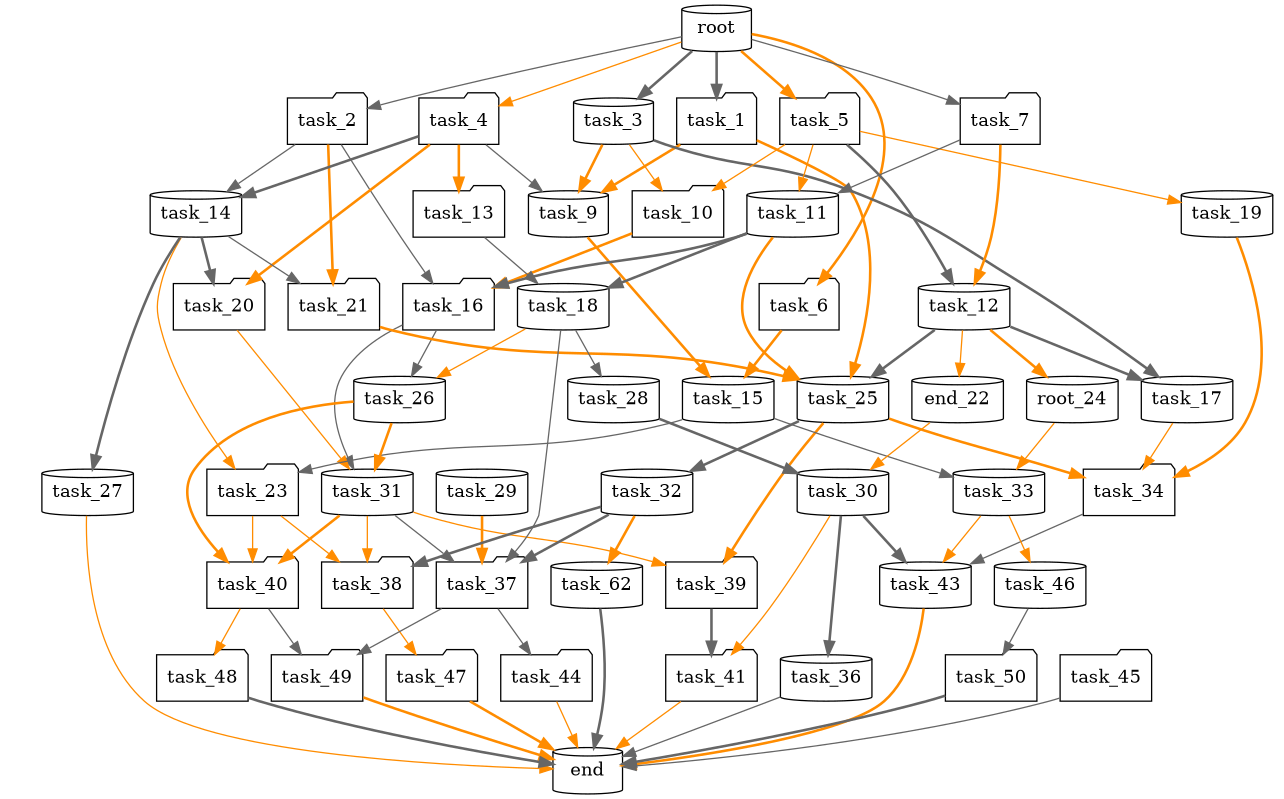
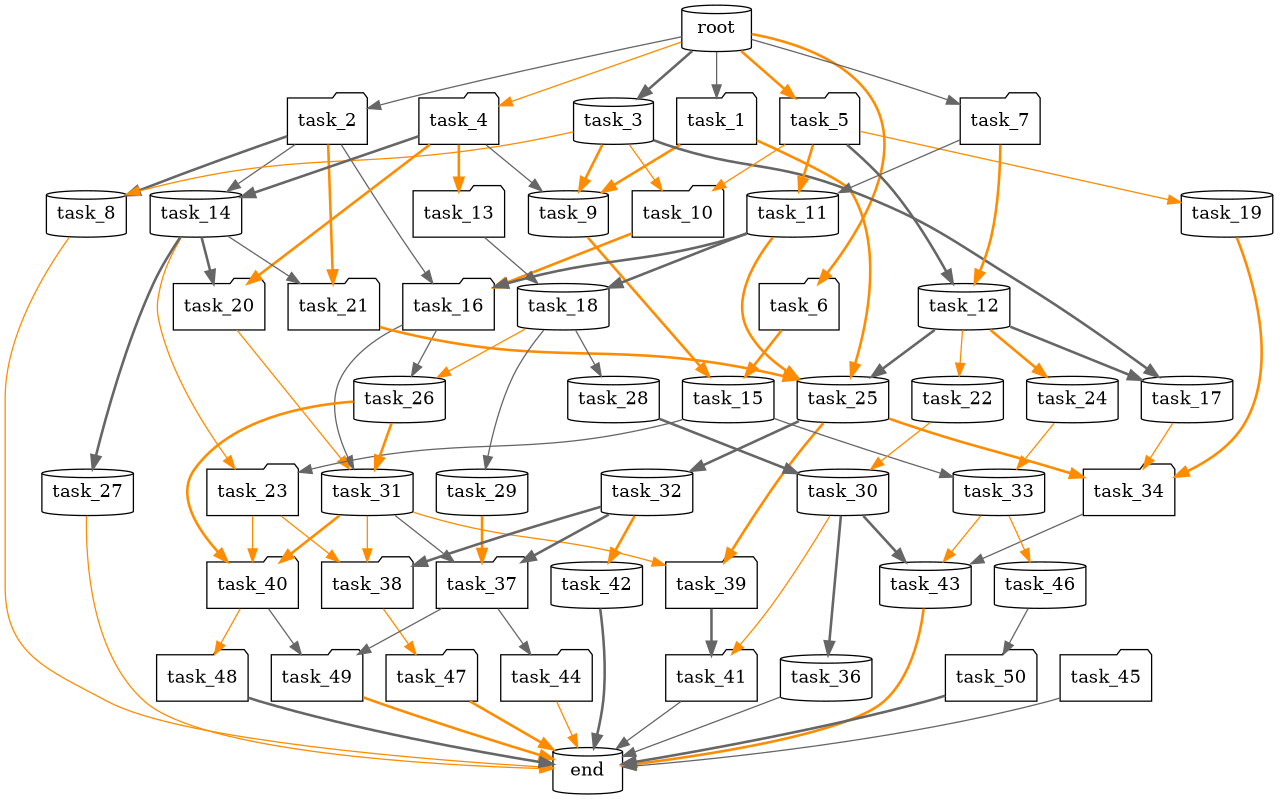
edge "root" -> "task_1": style bold -> solid
edge "task_5" -> "task_11": style solid -> bold
node "task_8": added
node "end_22": label "end_22" -> "task_22"
node "root_24": label "root_24" -> "task_24"
edge "task_18" -> "task_37": now "task_18" -> "task_29"
node "task_62": label "task_62" -> "task_42"
edge "task_41" -> "end": color darkorange -> gray40
